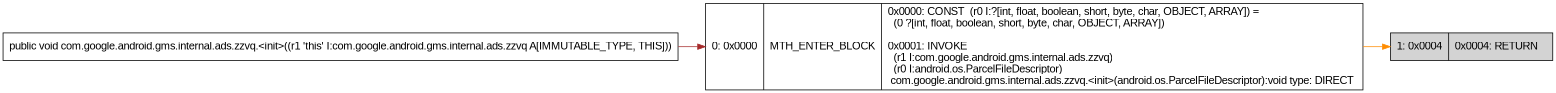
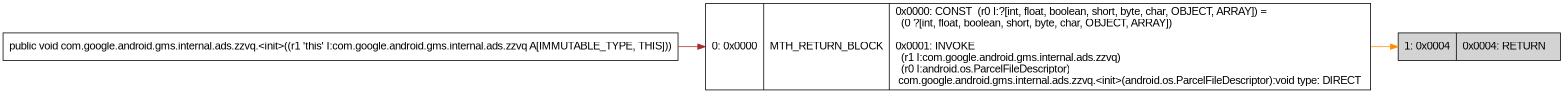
node "0: 0x0000": text "MTH_ENTER_BLOCK" -> "MTH_RETURN_BLOCK"
